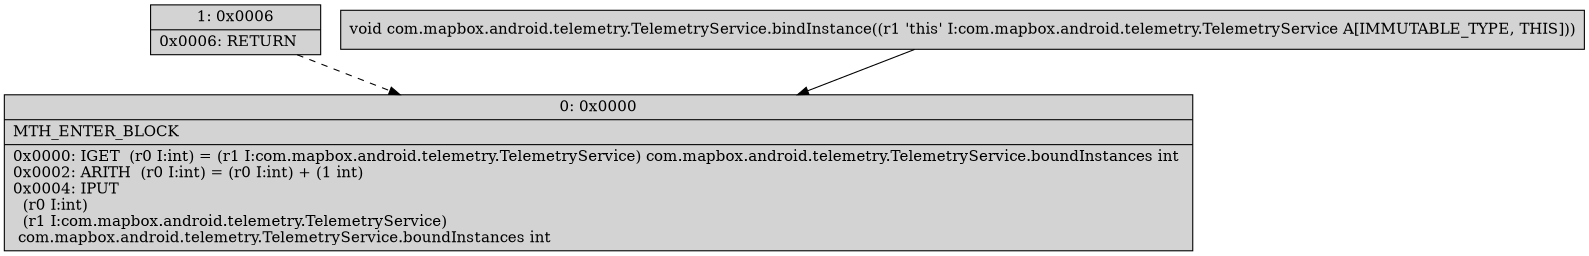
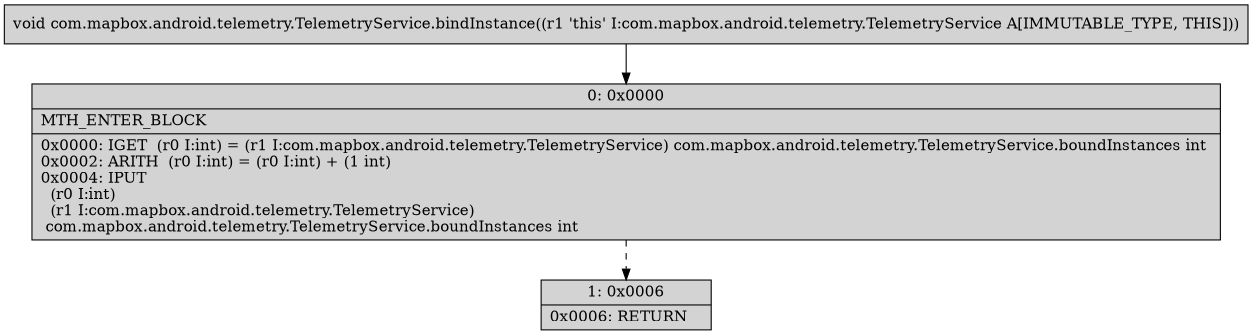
edge "1: 0x0006" -> "0: 0x0000": reversed
